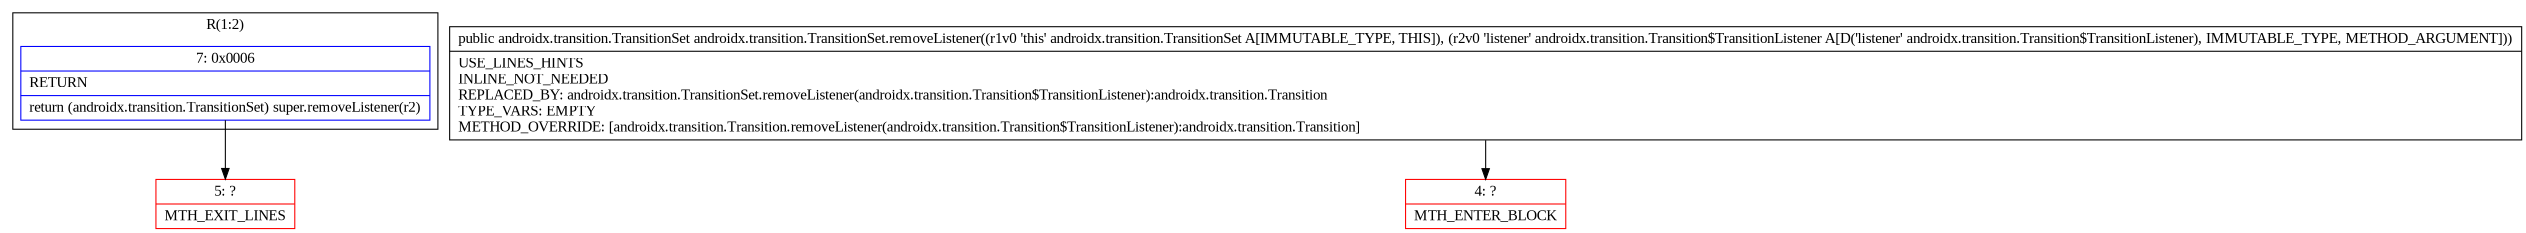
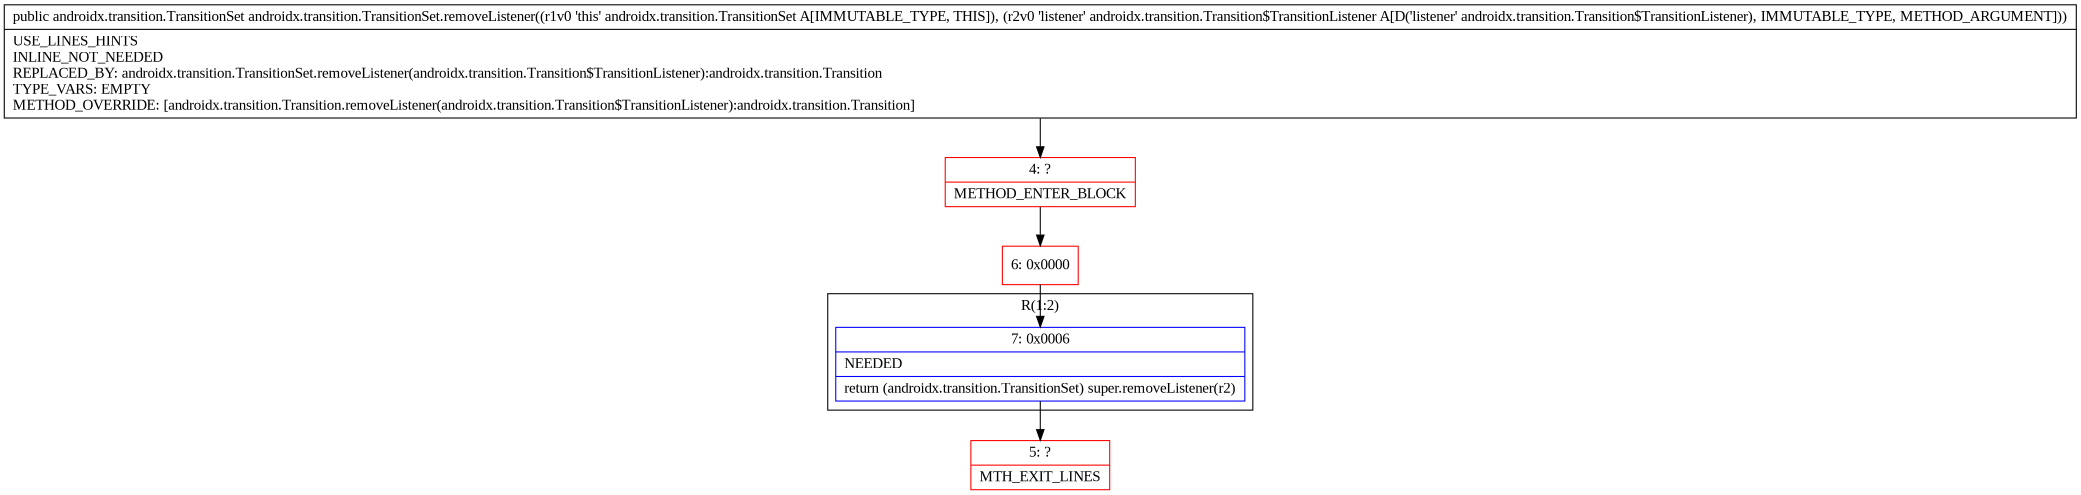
node "7: 0x0006": text "RETURN" -> "NEEDED"
node "4: ?": text "MTH_ENTER_BLOCK" -> "METHOD_ENTER_BLOCK"
node "6: 0x0000": added
